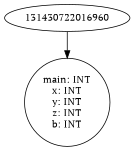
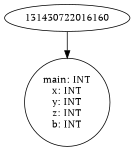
node "131430722016960": label "131430722016960" -> "131430722016160"
